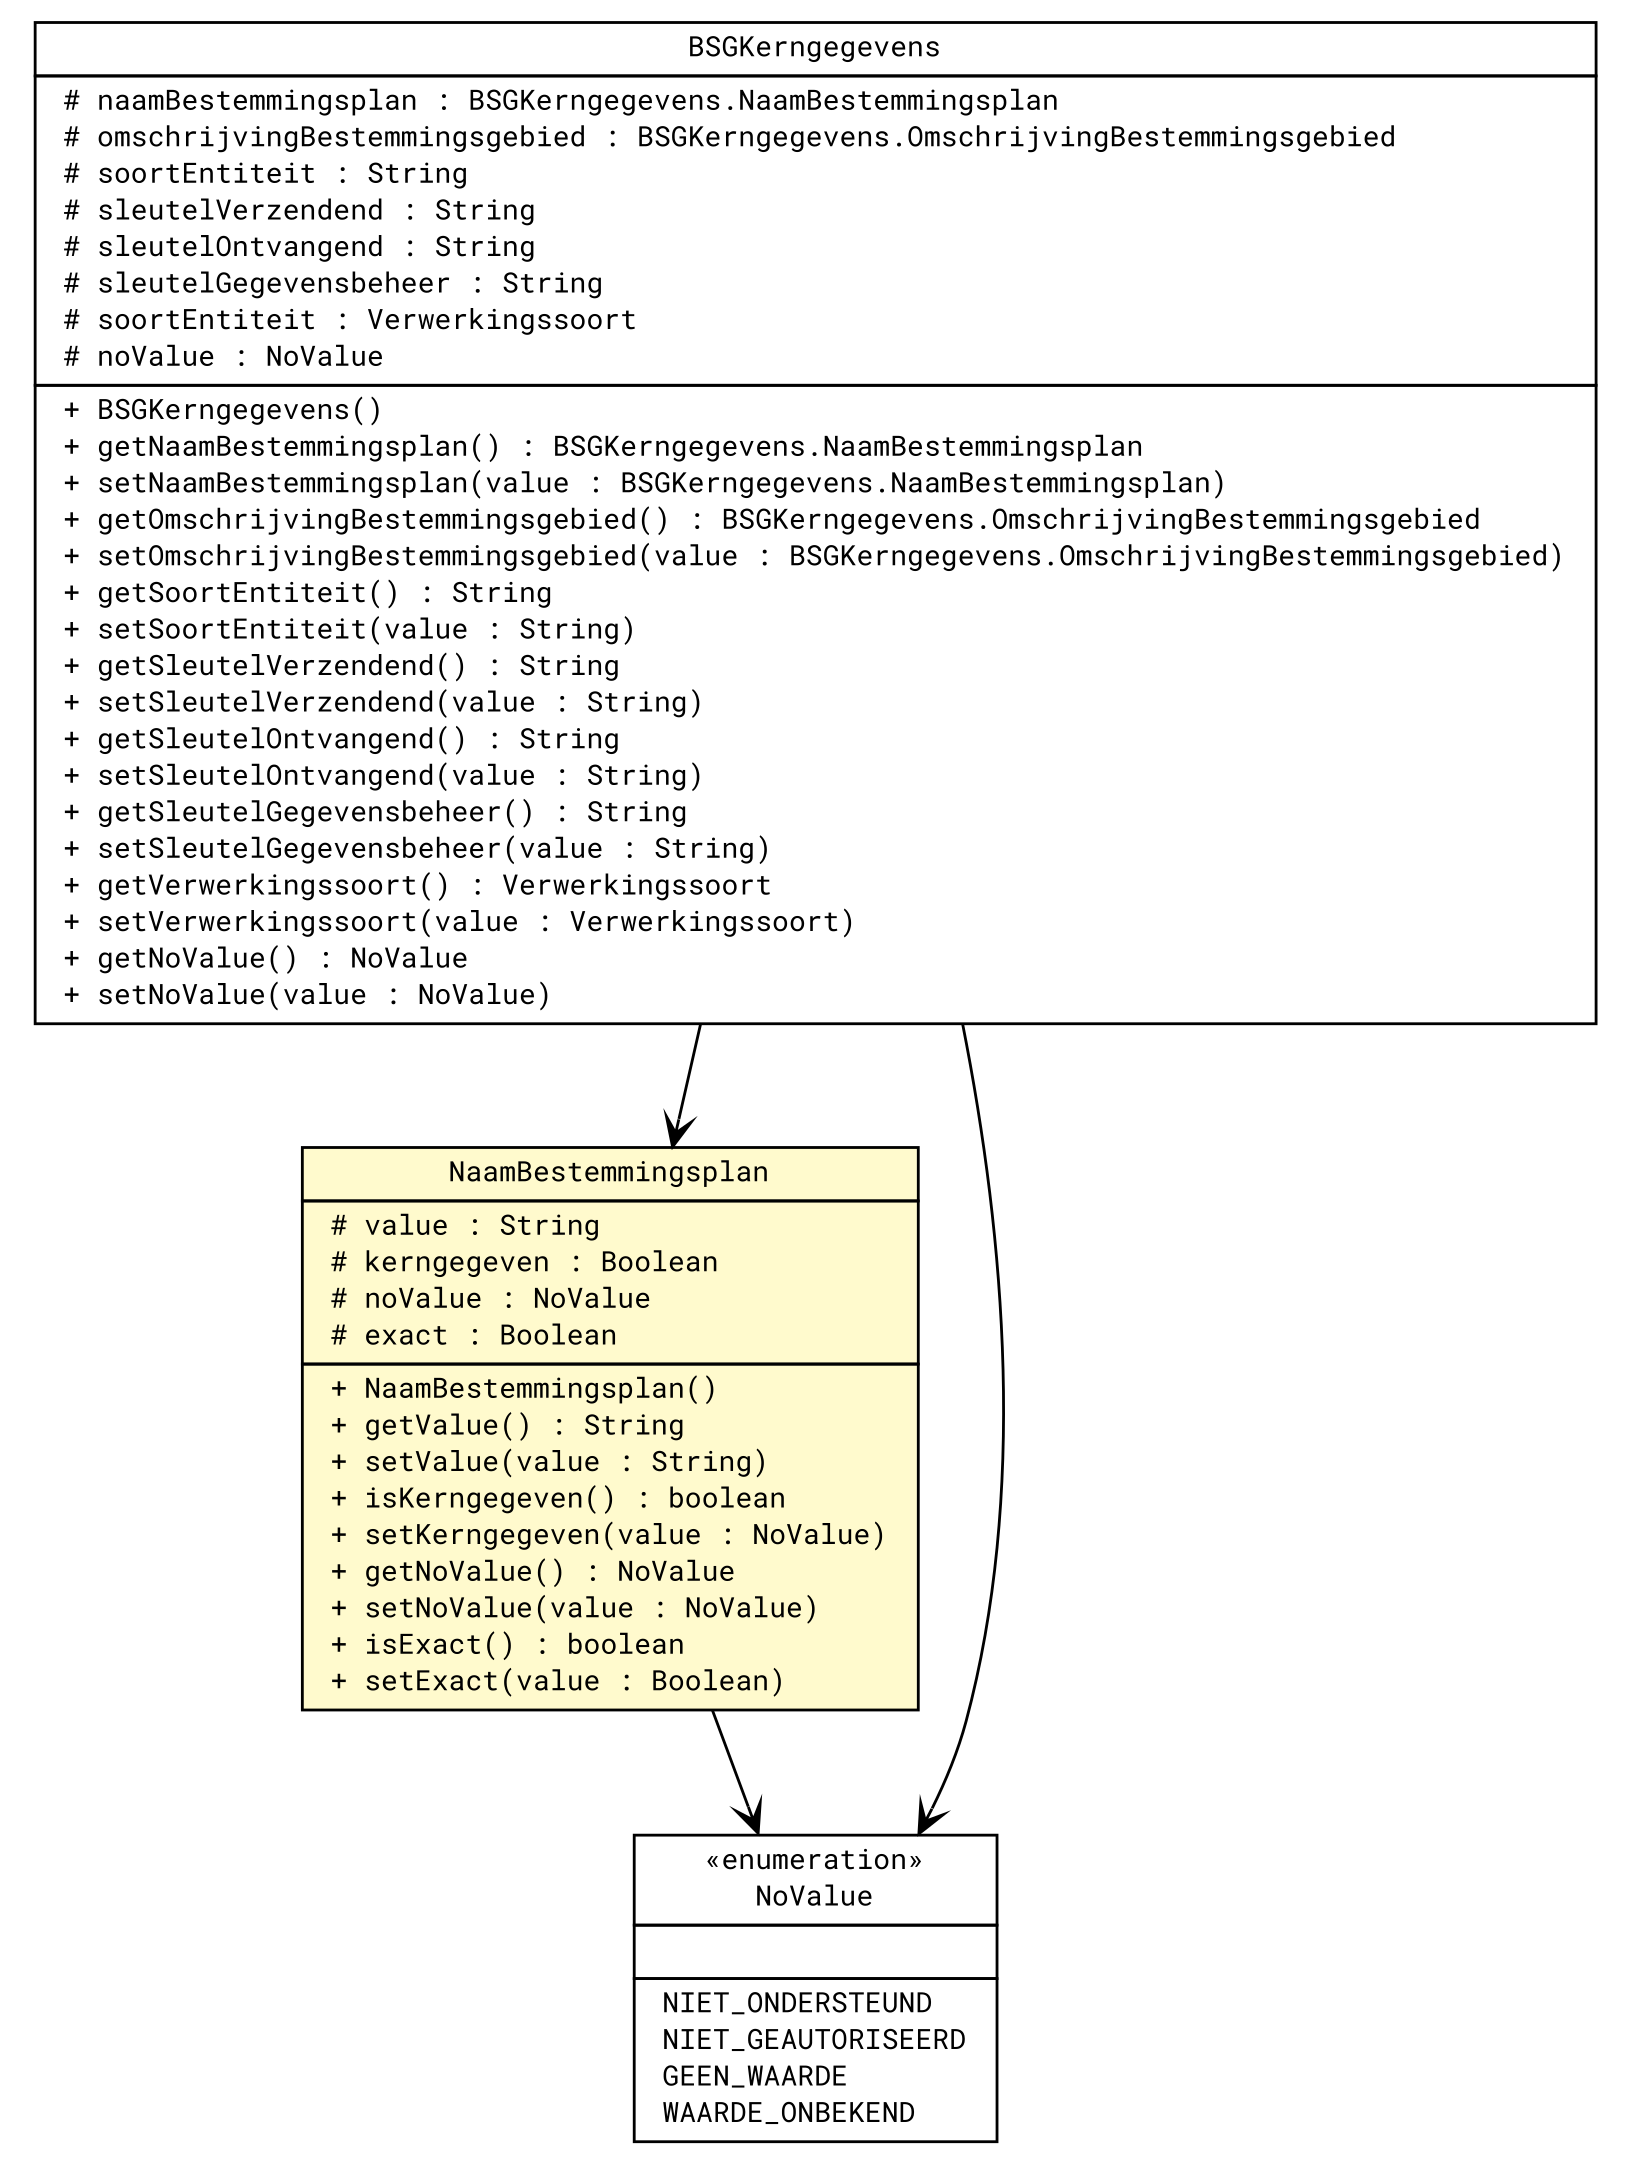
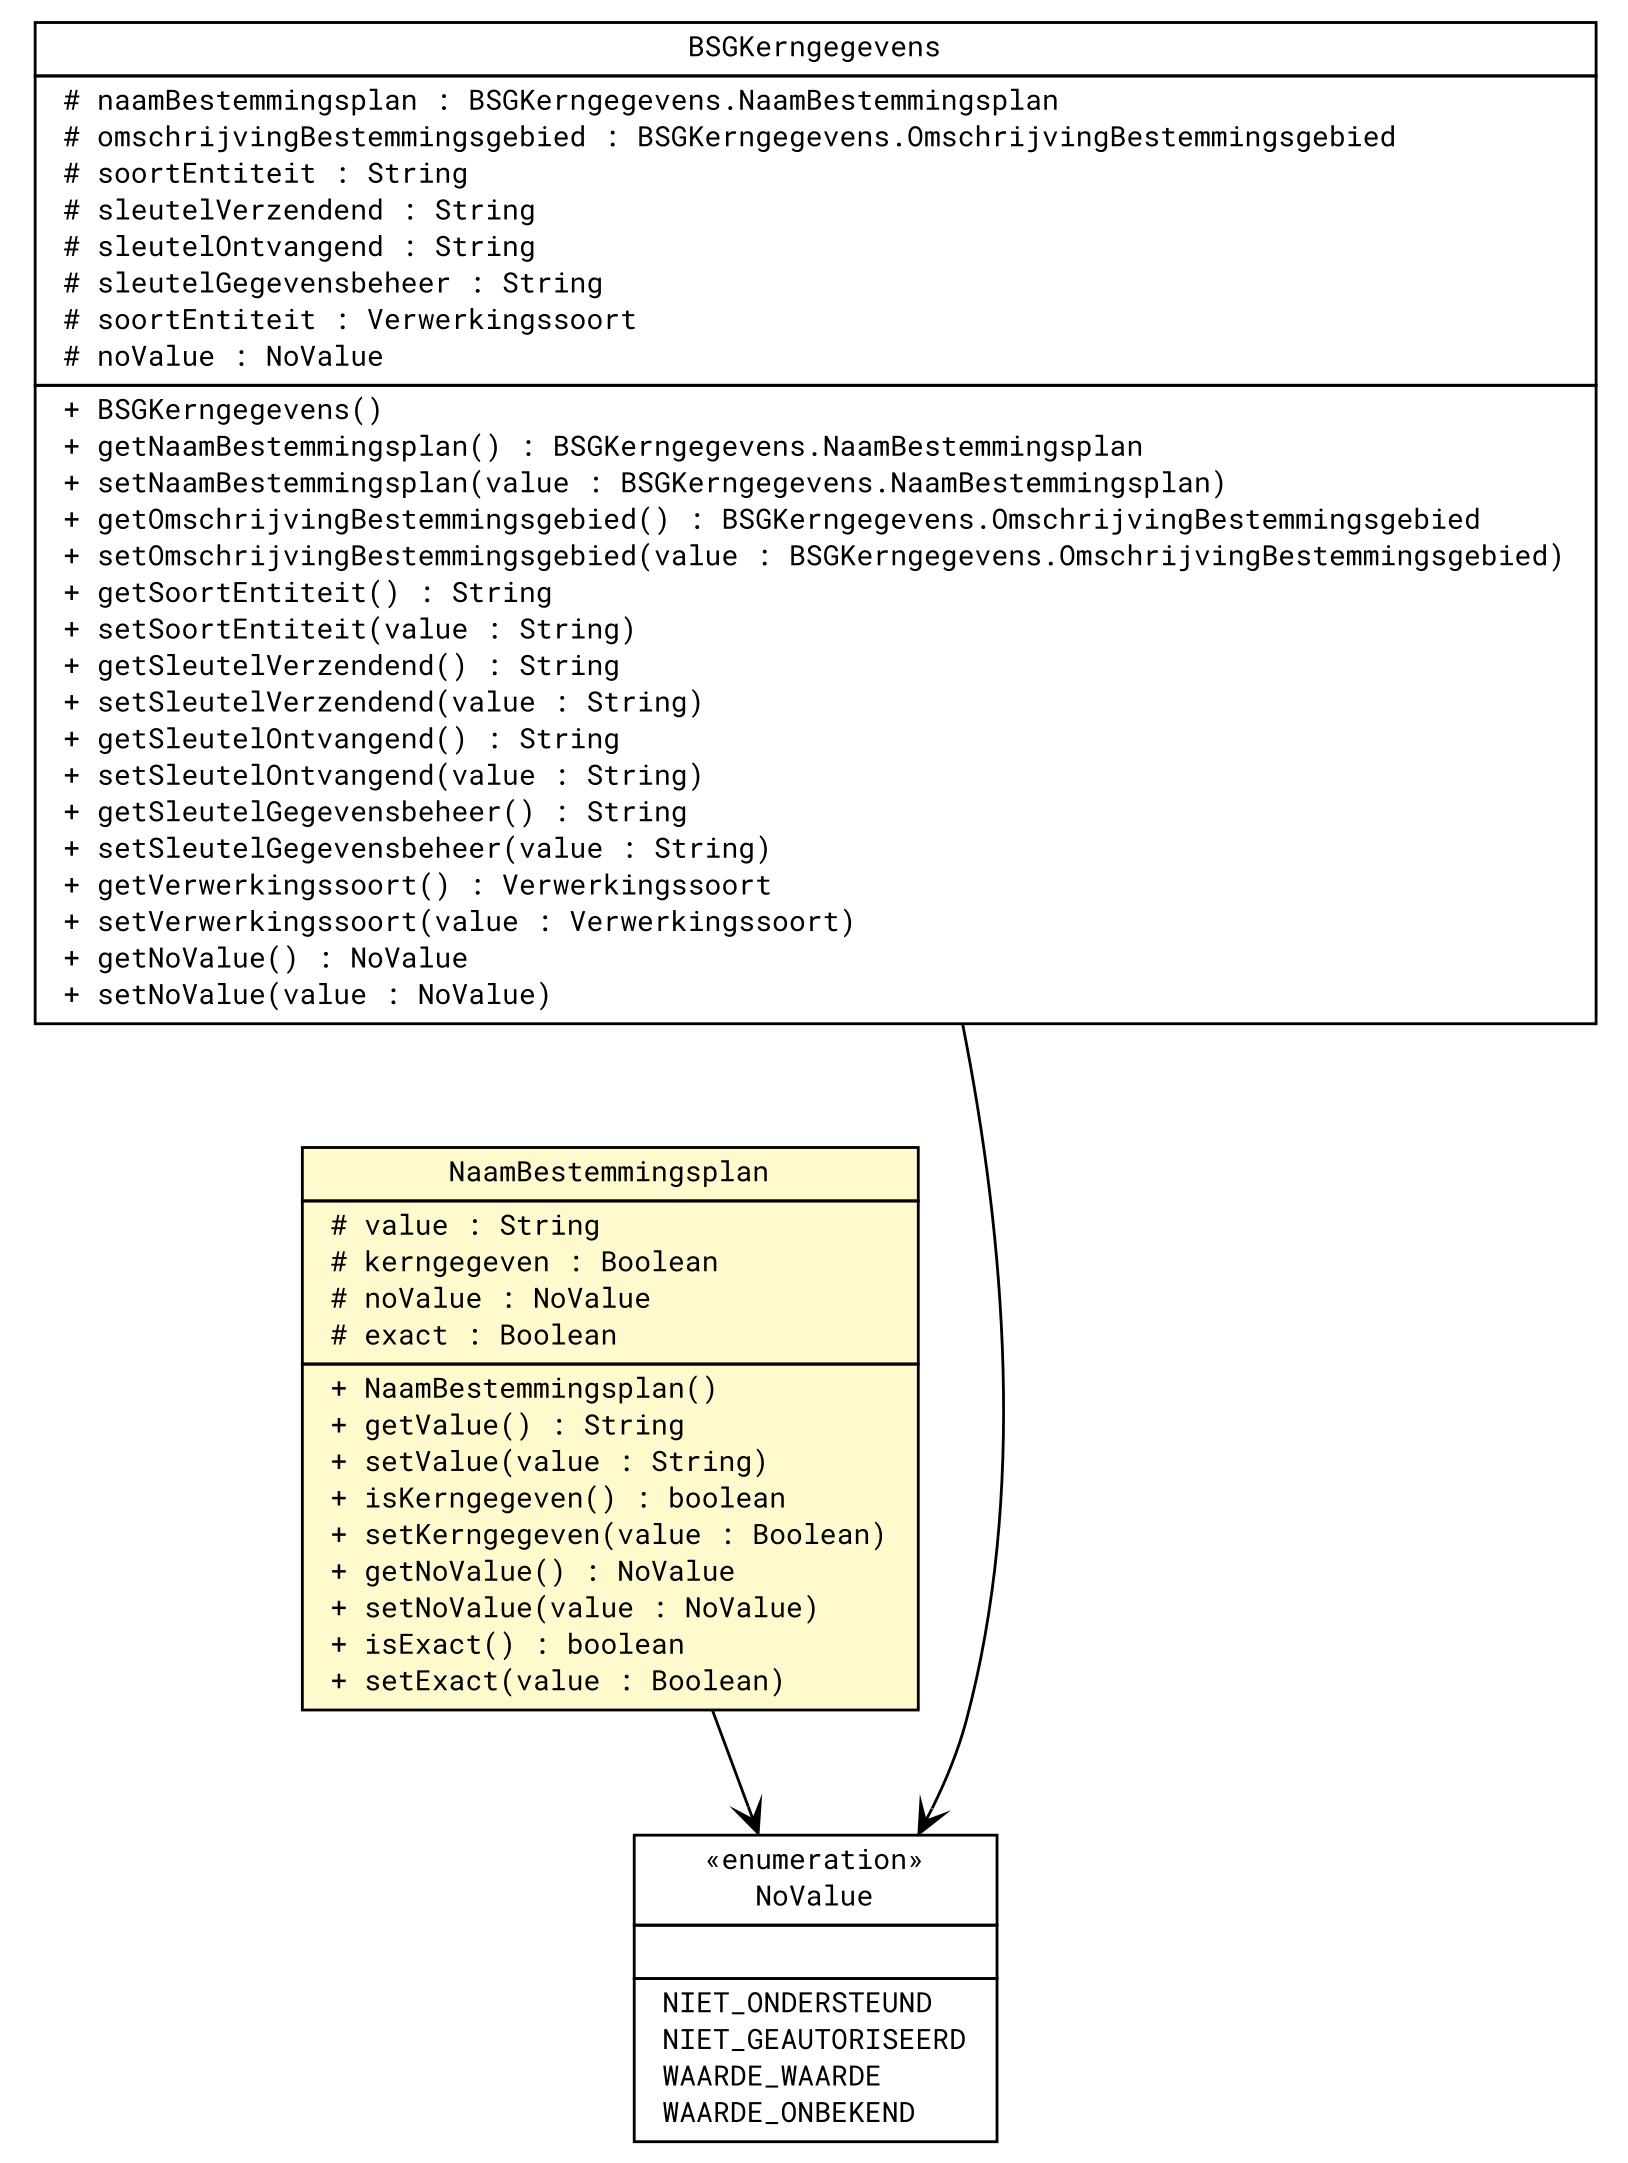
edge "BSGKerngegevens" -> "NaamBestemmingsplan": removed
node "NaamBestemmingsplan": text "+ setKerngegeven(value : NoValue)" -> "+ setKerngegeven(value : Boolean)"
node "NoValue": text "GEEN_WAARDE" -> "WAARDE_WAARDE"
